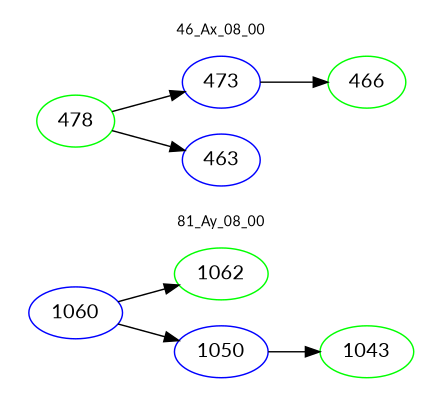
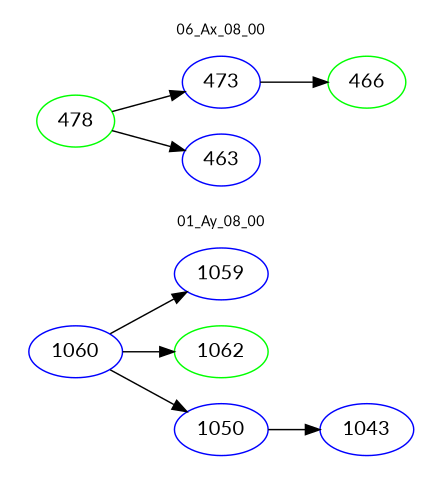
cluster "46_Ax_08_00": label "46_Ax_08_00" -> "06_Ax_08_00"
cluster "81_Ay_08_00": label "81_Ay_08_00" -> "01_Ay_08_00"
node "1059": added
node "1043": color green -> blue
